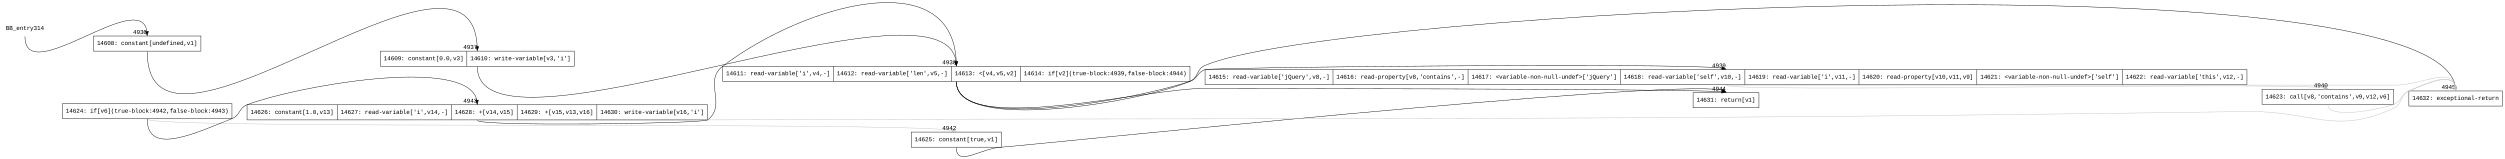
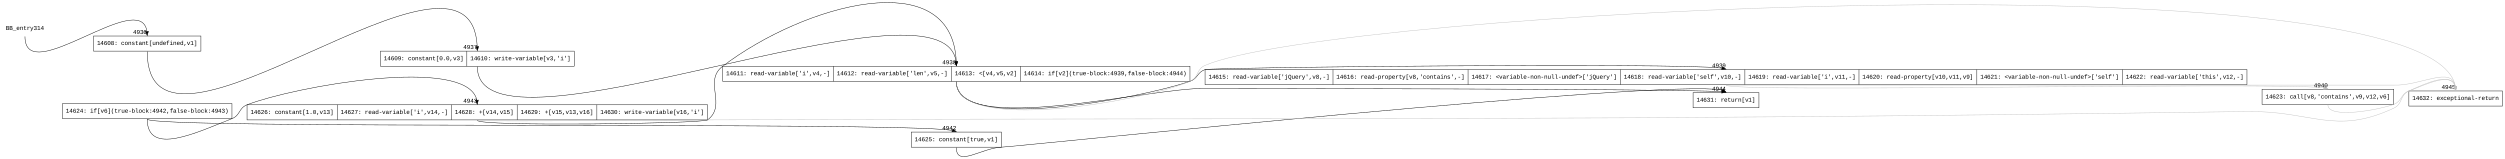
edge "14611: read-variable['i',v4,-]" -> "14632: exceptional-return": color black -> gray
edge "14624: if[v6](true-block:4942,false-block:4943)" -> "14625: constant[true,v1]": color gray -> black
